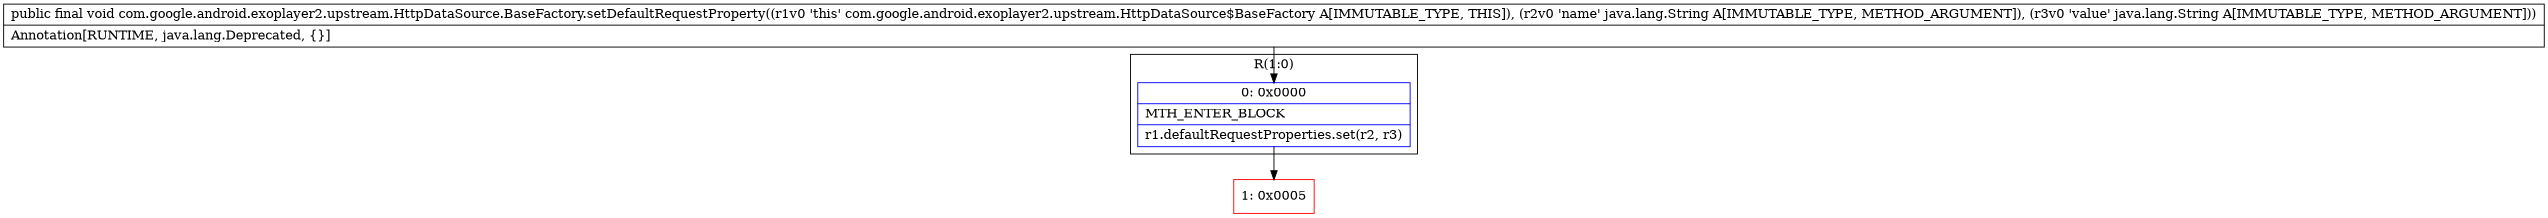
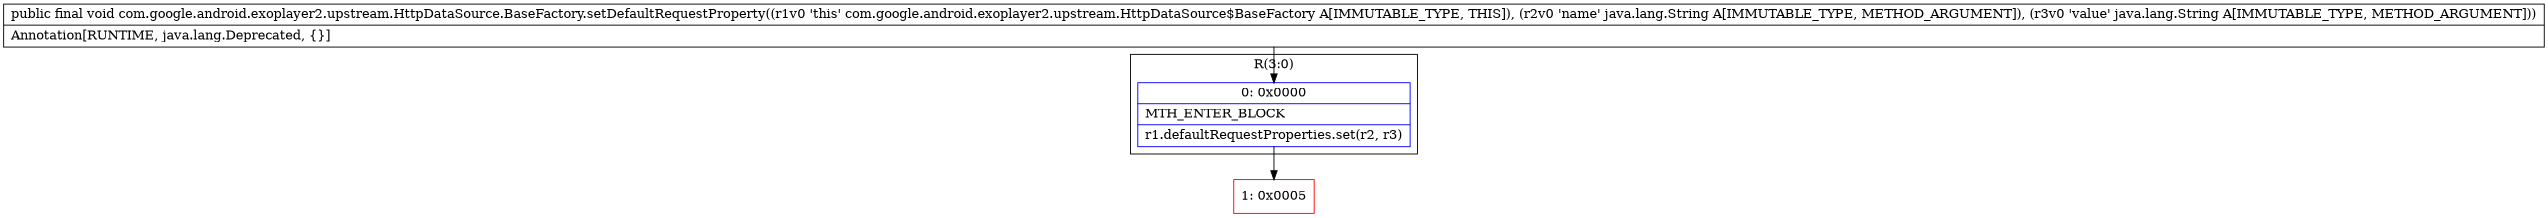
cluster "R(1:0)": label "R(1:0)" -> "R(3:0)"
